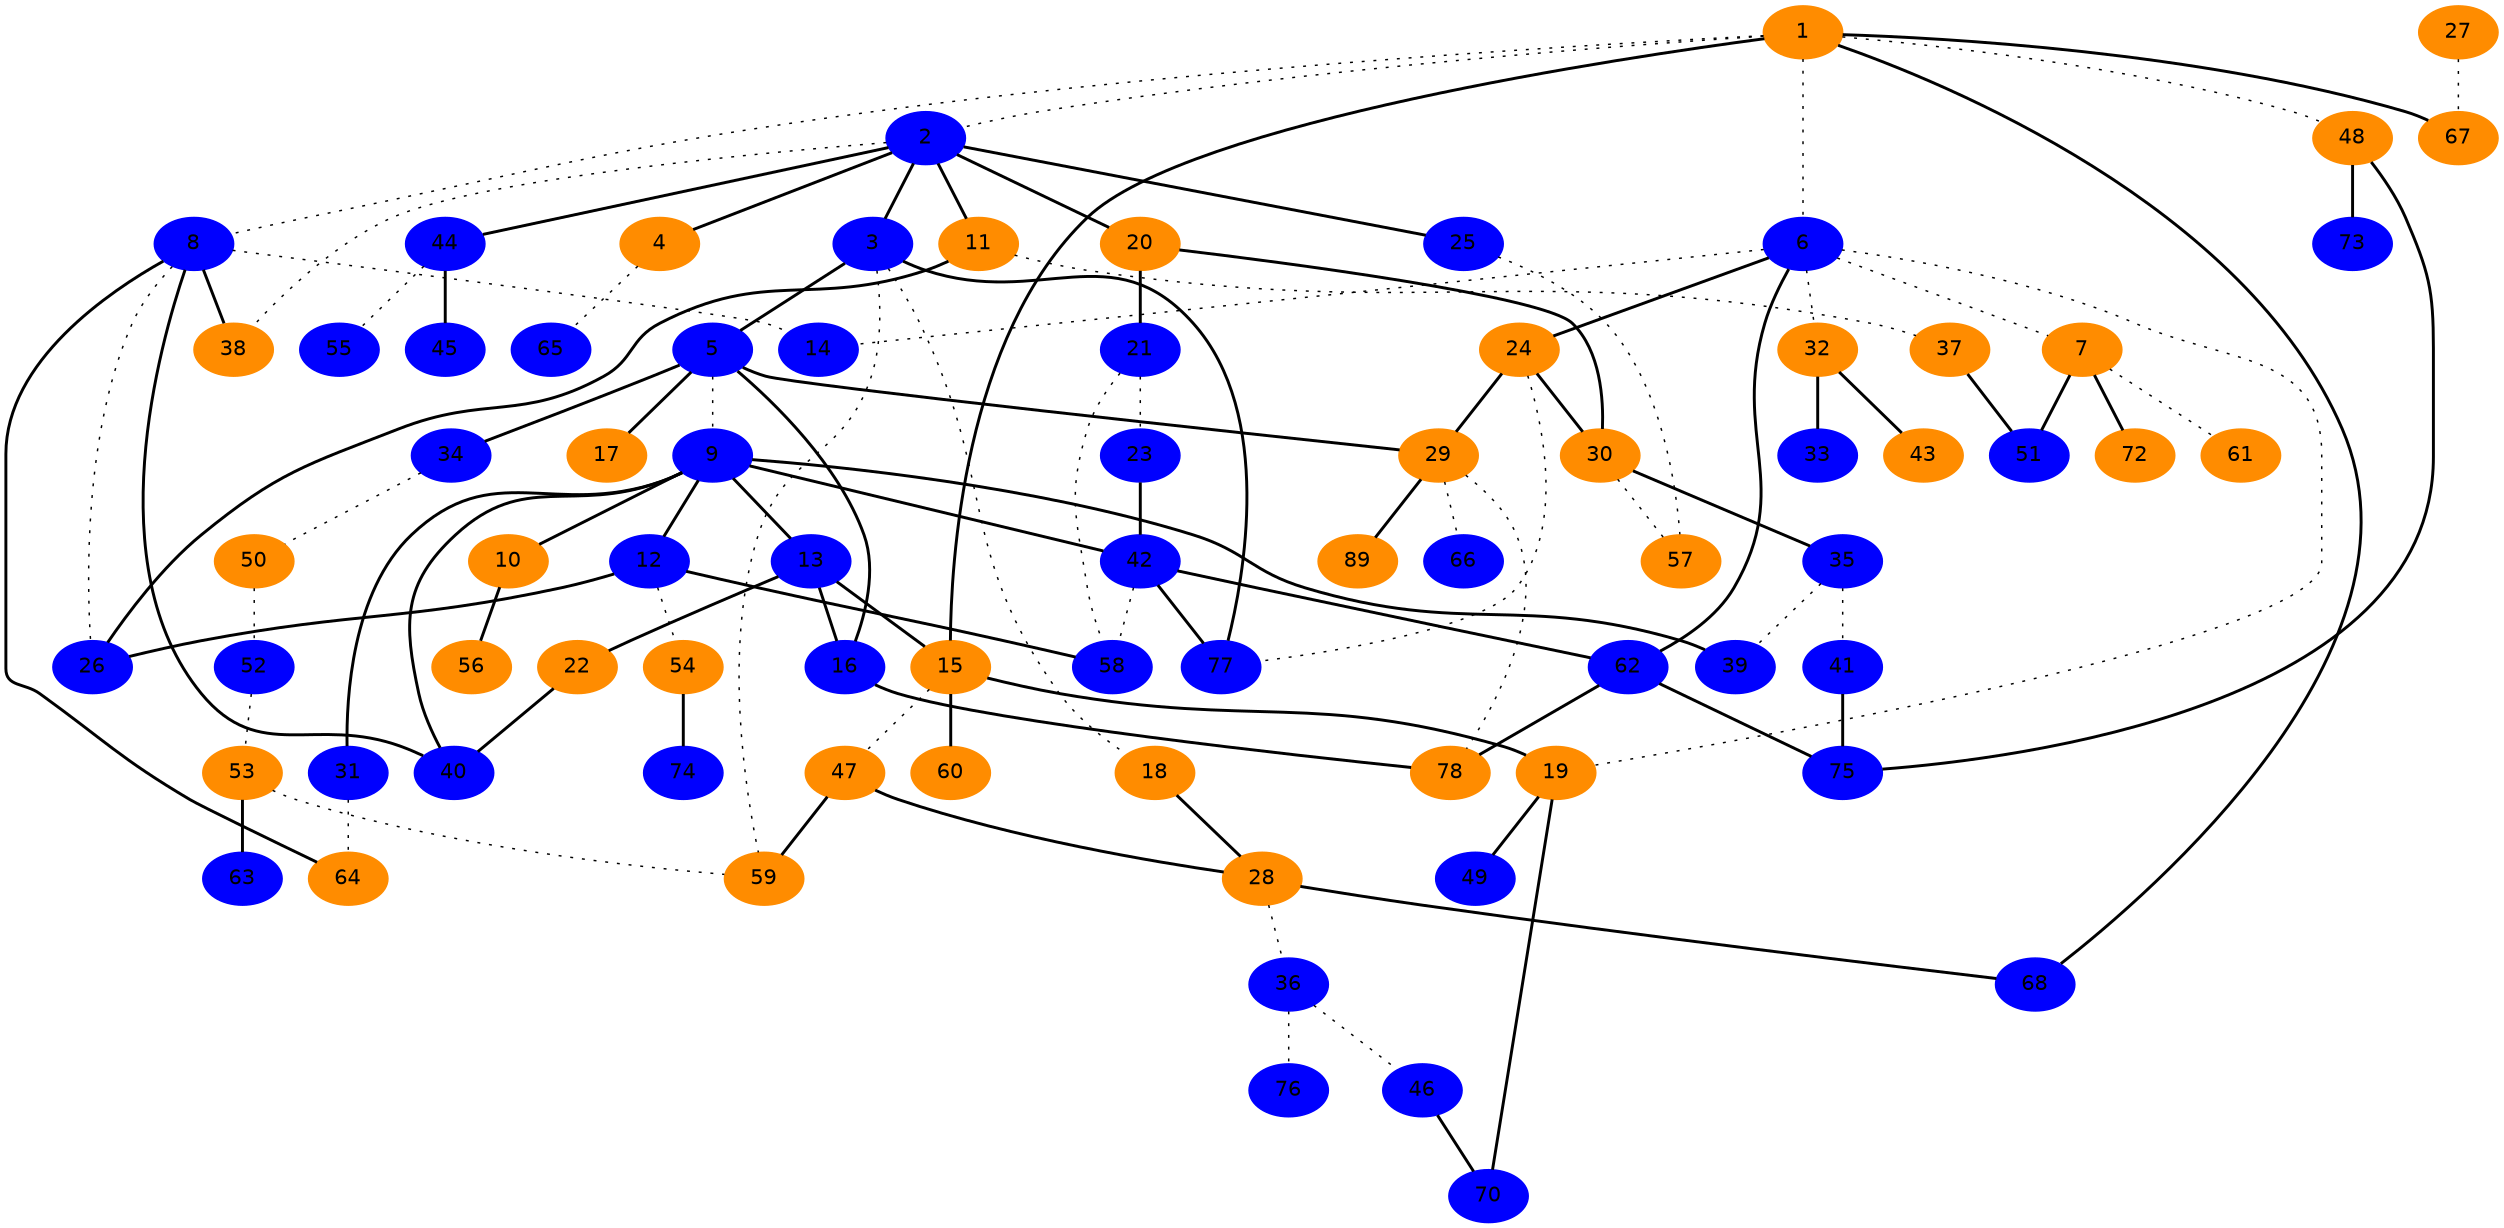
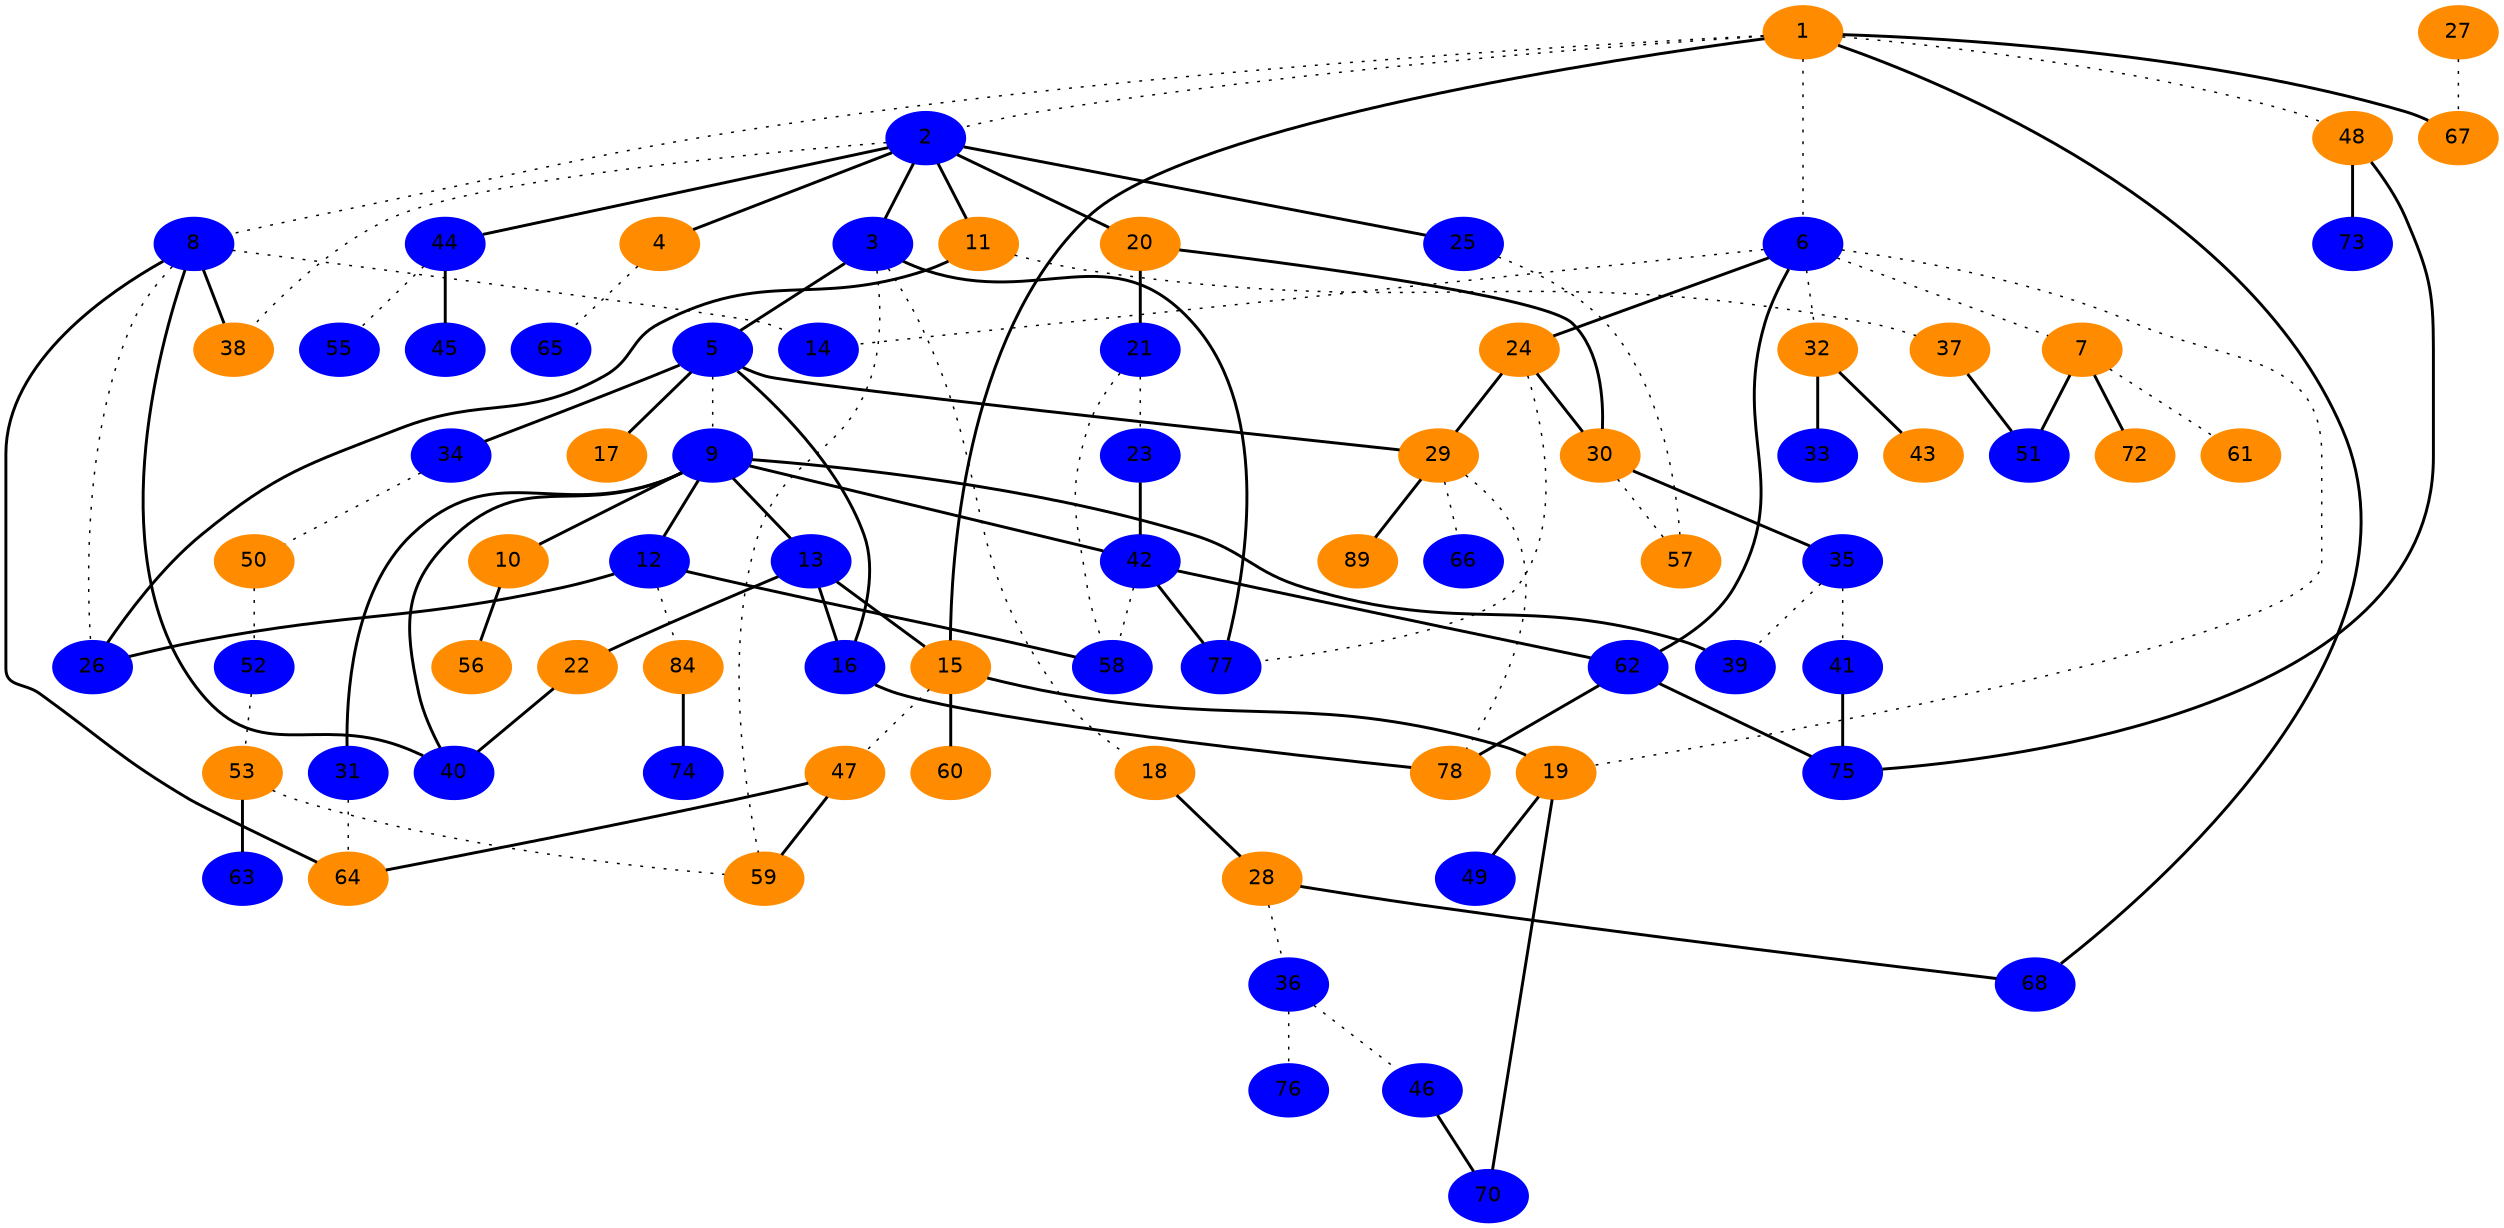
node "54": label "54" -> "84"
edge "47" -- "28": now "47" -- "64"
